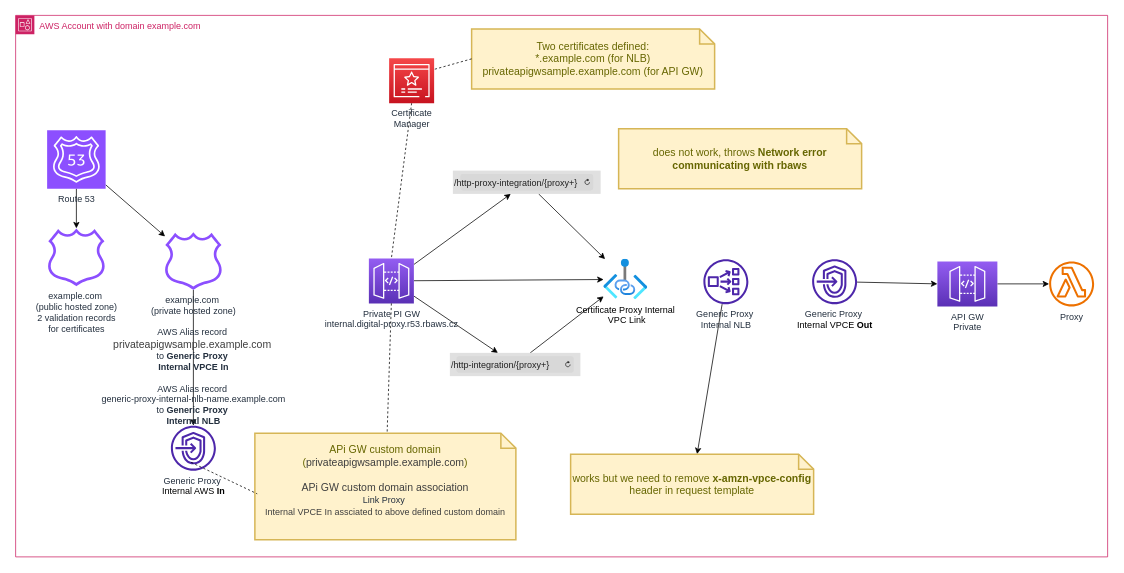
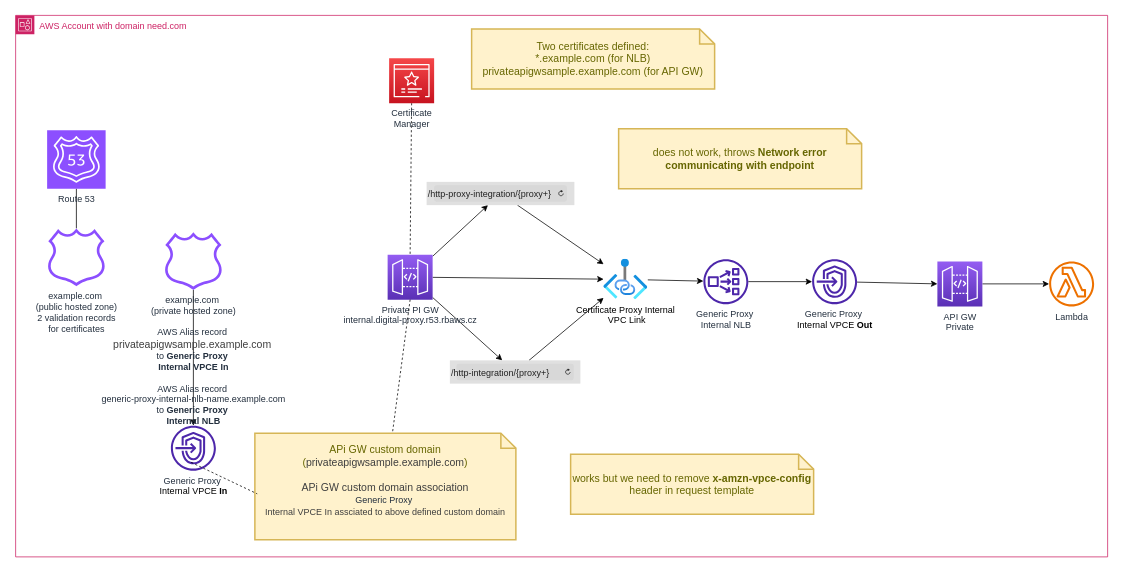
node "AWS Account with domain example.com": label "AWS Account with domain example.com" -> "AWS Account with domain need.com"
edge "Two certificates defined: *.example.com (for NLB) privateapigwsample.example.com (for API GW)" -- "Certificate Manager": removed
node "does not work, throws Network error communicating with rbaws": label "does not work, throws Network error communicating with rbaws" -> "does not work, throws Network error communicating with endpoint"
node "/http-proxy-integration/{proxy+}": moved (527, 182) -> (500, 194)
edge "Route 53" -> "example.com (private hosted zone) AWS Alias record privateapigwsample.example.com to Generic Proxy Internal VPCE In AWS Alias record generic-proxy-internal-nlb-name.example.com to Generic Proxy Internal NLB": removed
edge "Route 53" -> "example.com (public hosted zone) 2 validation records for certificates": arrowhead classic -> none
node "Private PI GW internal.digital-proxy.r53.rbaws.cz": moved (391, 281) -> (410, 277)
edge "Certificate Proxy Internal VPC Link" -> "Generic Proxy Internal NLB": added
node "API GW Private": size 60x45 -> 45x45
node "Proxy": label "Proxy" -> "Lambda"
node "/http-integration/{proxy+}": moved (515, 365) -> (515, 372)
edge "Generic Proxy Internal NLB" -> "works but we need to remove x-amzn-vpce-config header in request template": now "Generic Proxy Internal NLB" -> "Generic Proxy Internal VPCE Out"
node "APi GW custom domain (privateapigwsample.example.com) APi GW custom domain association Link Proxy Internal VPCE In assciated to above defined custom domain": label "APi GW custom domain (privateapigwsample.example.com) APi GW custom domain association Link Proxy Internal VPCE In assciated to above defined custom domain" -> "APi GW custom domain (privateapigwsample.example.com) APi GW custom domain association Generic Proxy Internal VPCE In assciated to above defined custom domain"
node "Generic Proxy Internal AWS In": label "Generic Proxy Internal AWS In" -> "Generic Proxy Internal VPCE In"
